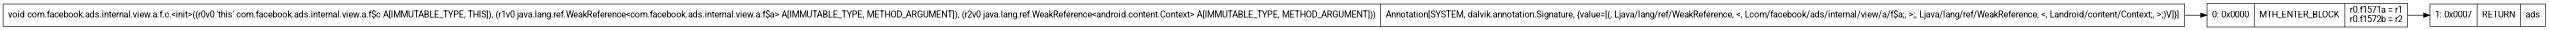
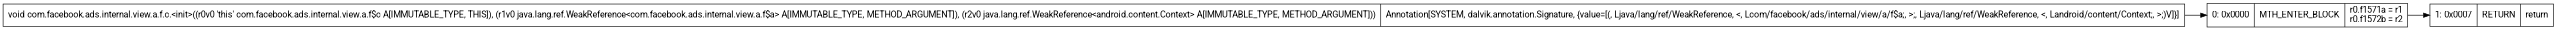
node "1: 0x0007": text "ads" -> "return"
